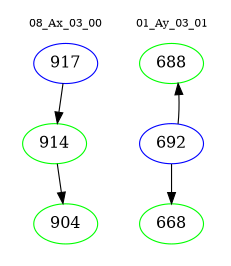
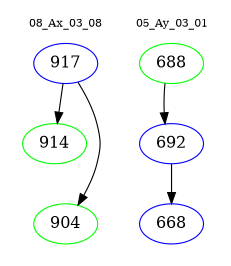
cluster "08_Ax_03_00": label "08_Ax_03_00" -> "08_Ax_03_08"
cluster "01_Ay_03_01": label "01_Ay_03_01" -> "05_Ay_03_01"
edge "692" -> "688": reversed
edge "914" -> "904": now "917" -> "904"
node "668": color green -> blue
